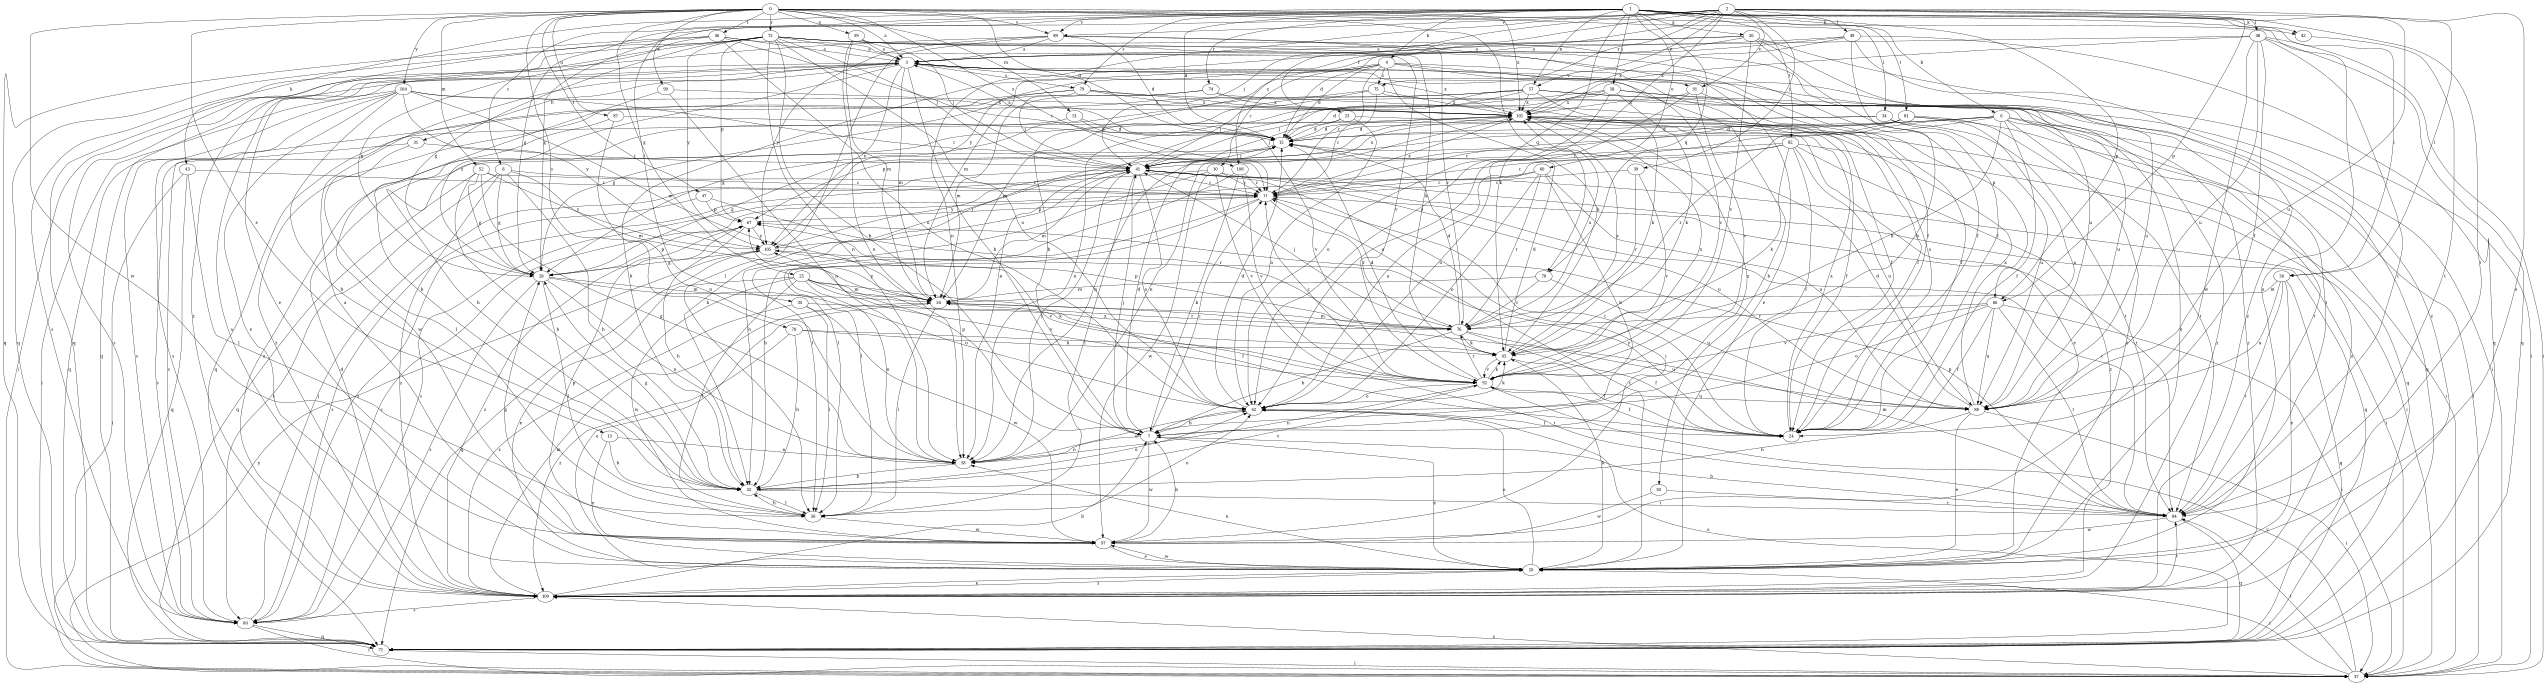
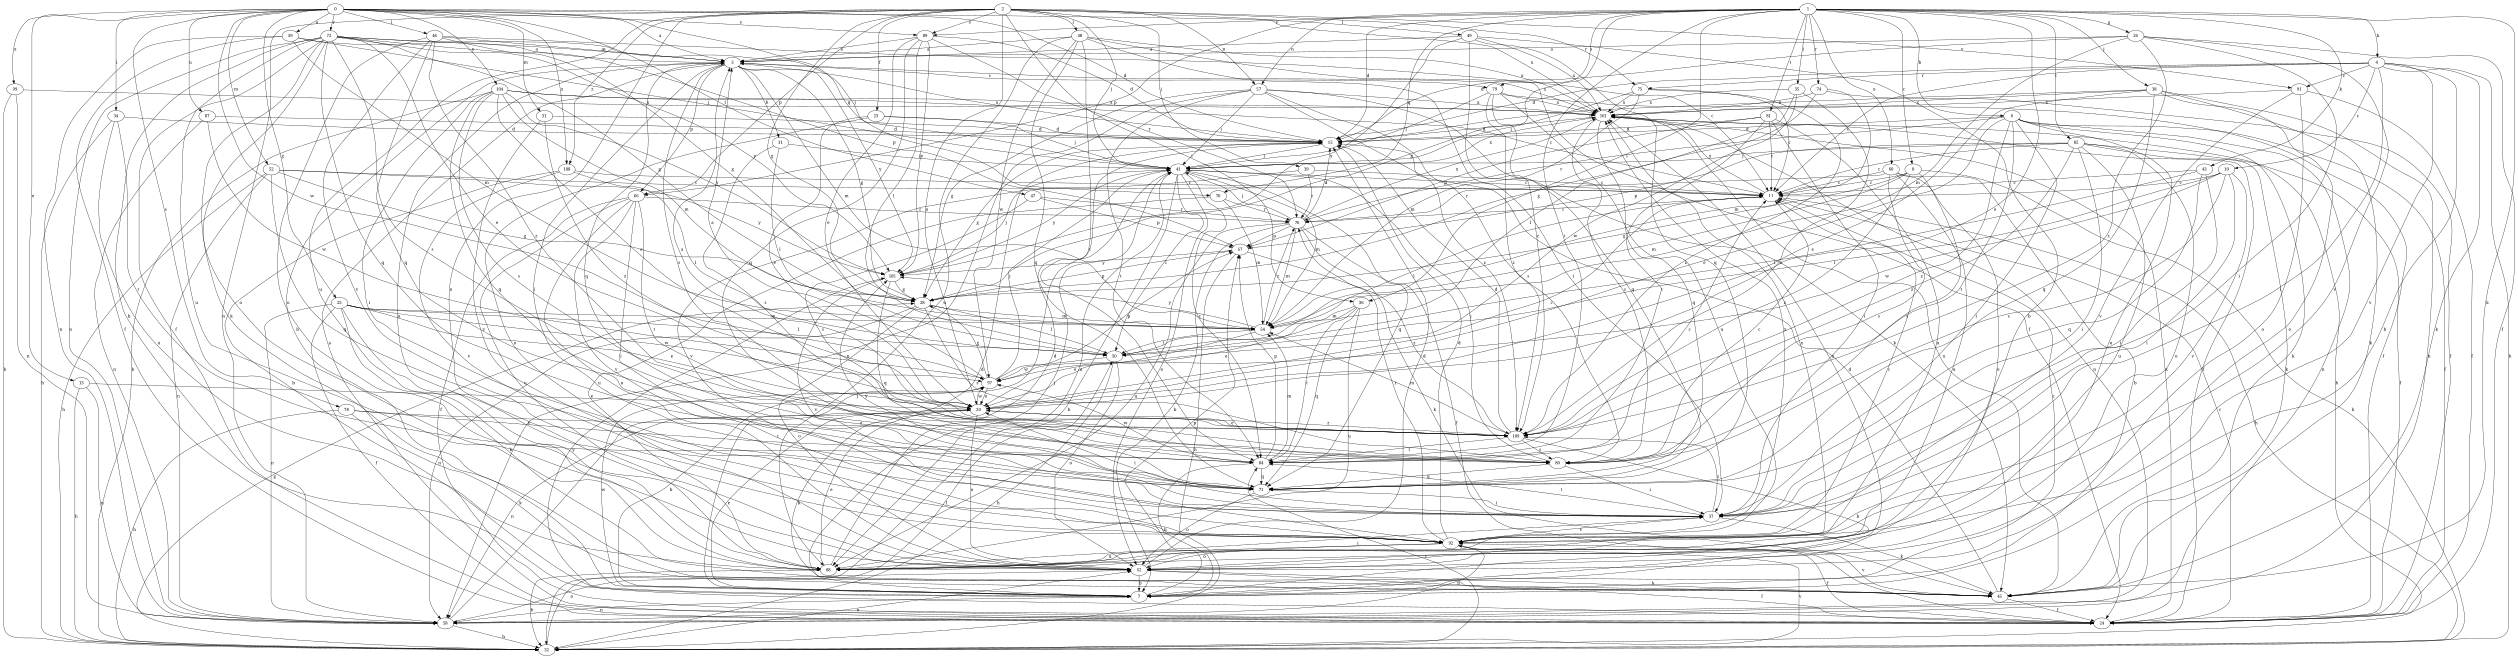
node "42": removed
edge "3" -> "28": label "z" -> "g"
edge "11" -> "67": now "82" -> "67"
edge "52" -> "58": label "g" -> "n"
edge "35" -> "76": now "35" -> "101"
edge "92" -> "45": now "37" -> "45"
node "30": removed
